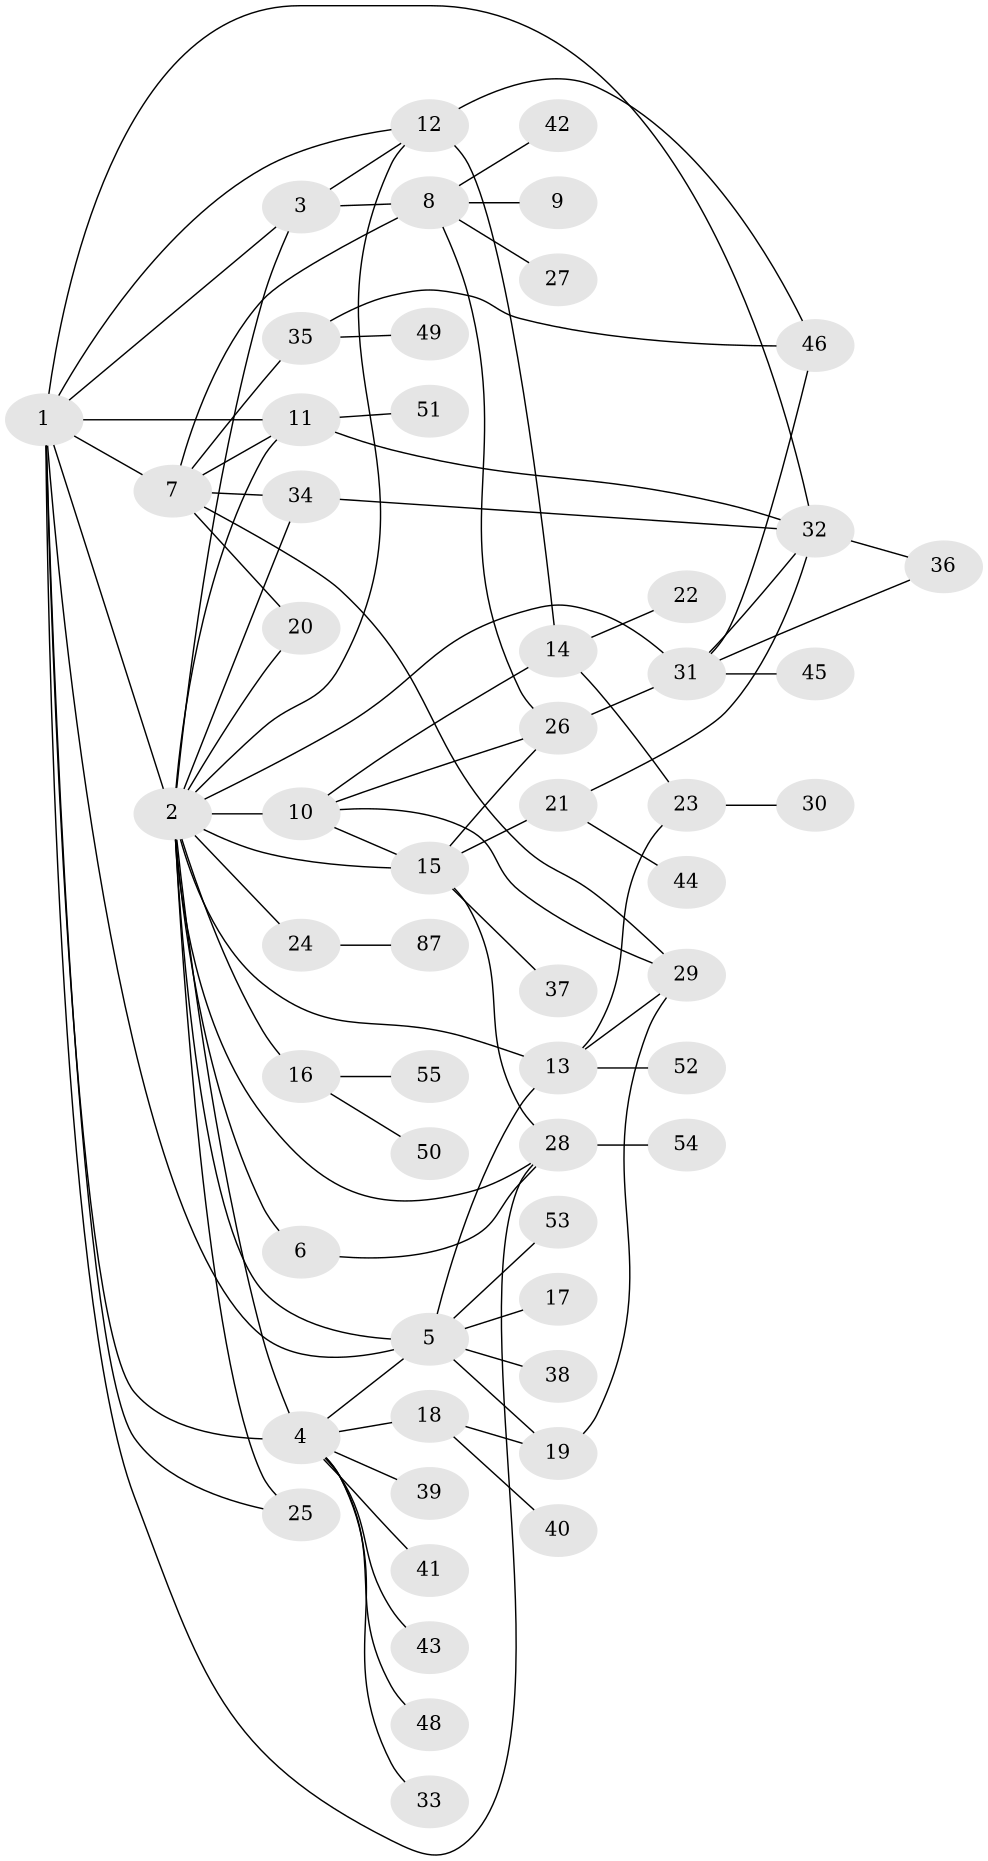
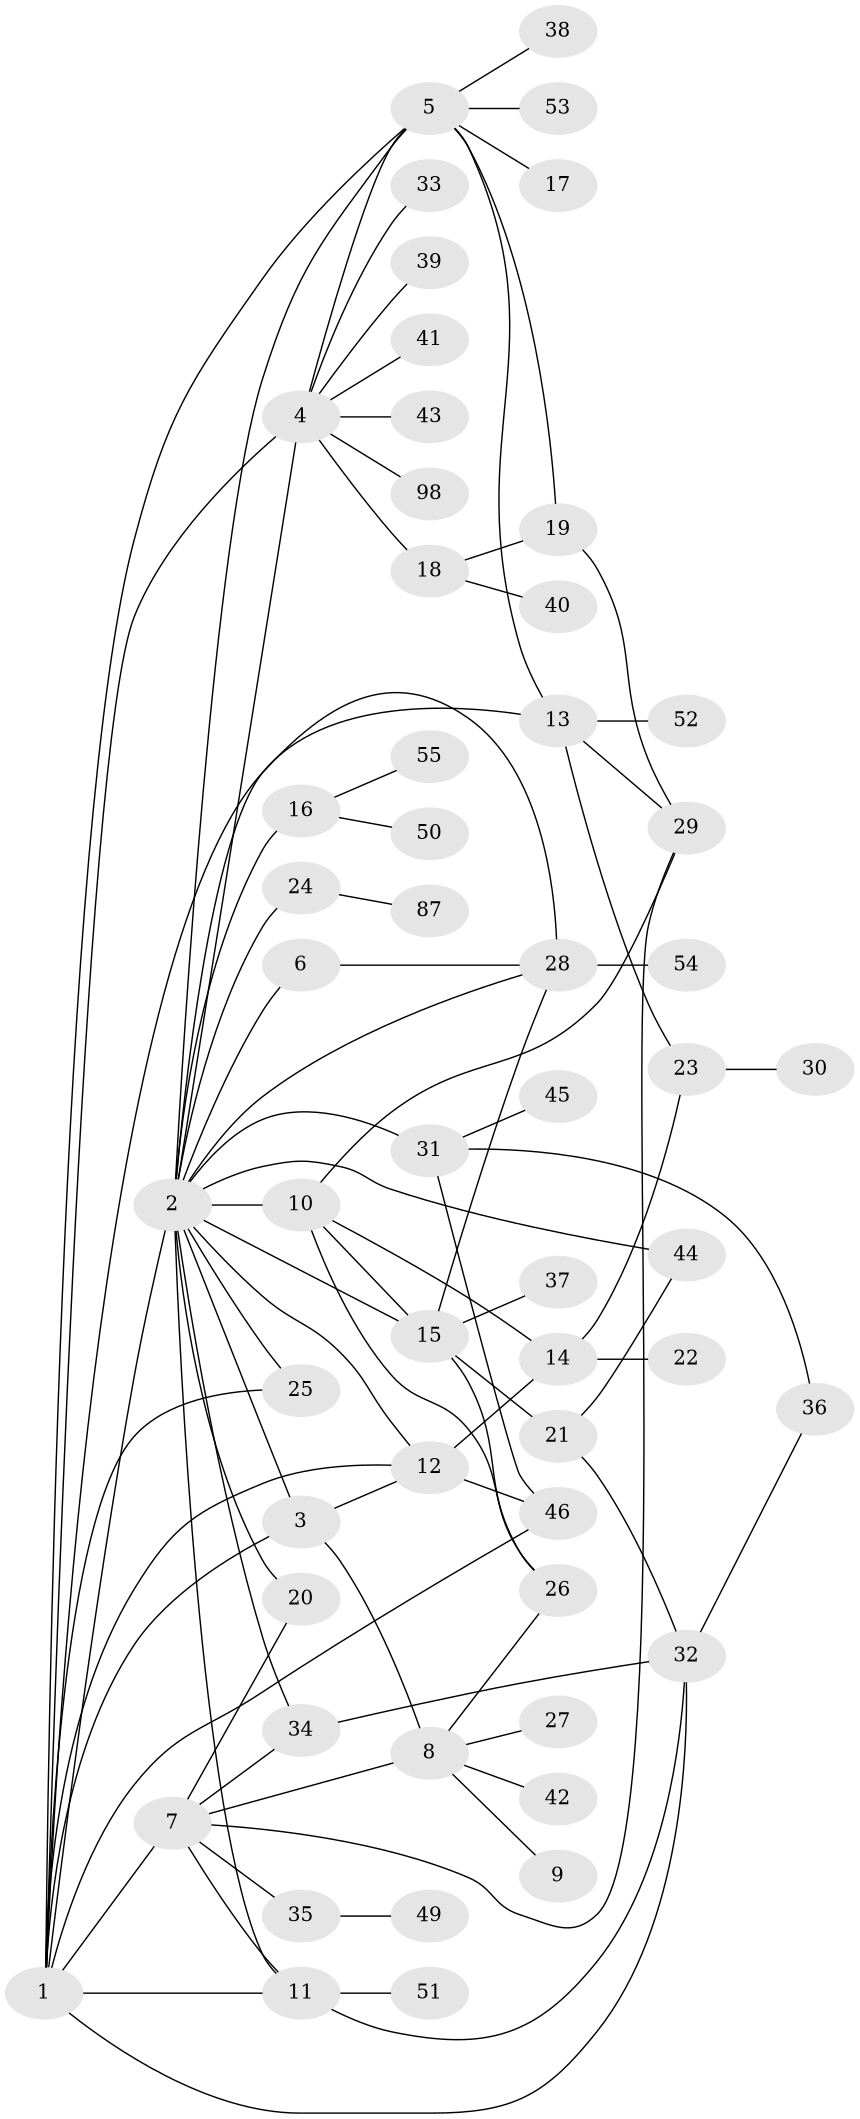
edge "35" -- "46": now "1" -- "46"
edge "32" -- "31": removed
edge "31" -- "26": removed
edge "2" -- "44": added
node "48": label "48" -> "98"
